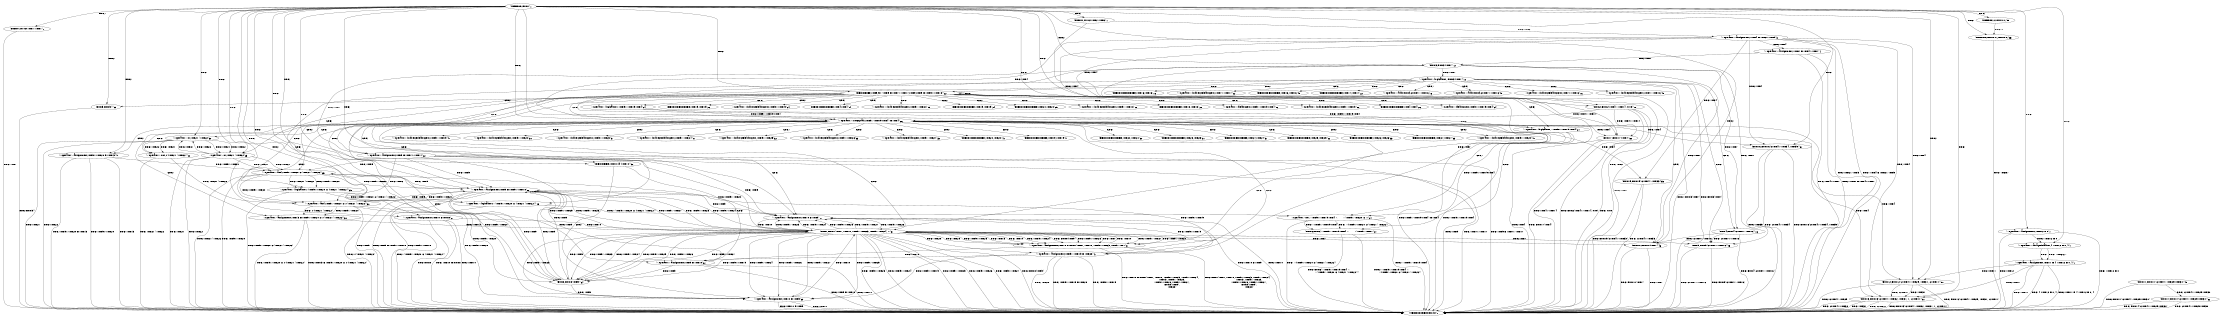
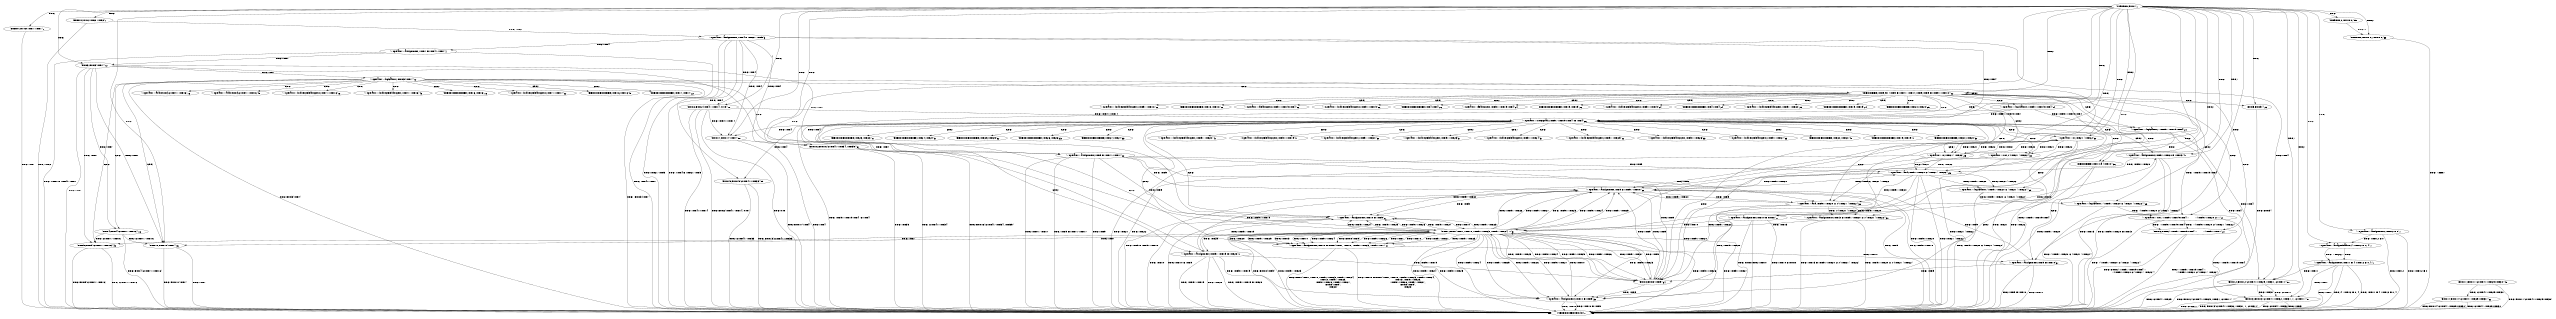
edge "(<operator>.assignment,*VAR4 = VAR2->VAR5)" -> "(FUN13,FUN13(&VAR4->VAR32, VAR31, 1, &VAR11))": removed, label "DDG: VAR4"
edge "(FUN7,FUN7(VAR7, VAR10, VAR9->VAR23, VAR9->VAR24, ...)" -> "(<operator>.assignment,VAR9->VAR20 = VAR13)": added, label "DDG: VAR13"
edge "(<operator>.and,VAR9->VAR20 & ~(VAR21 | VAR22))" -> "(METHOD_RETURN,int)": removed, label "DDG: ~(VAR21 | VAR22)"
